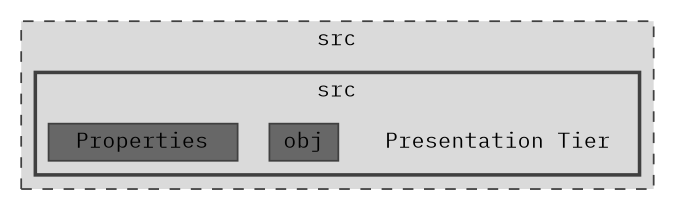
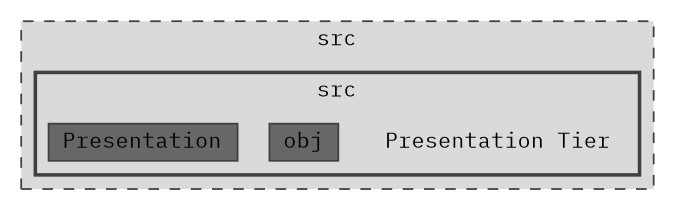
node "Properties": label "Properties" -> "Presentation"
